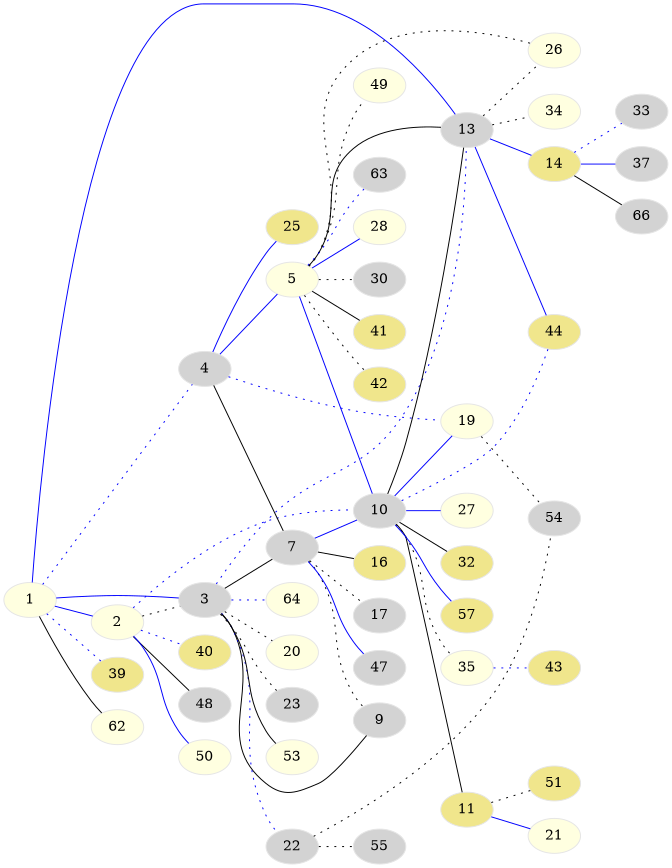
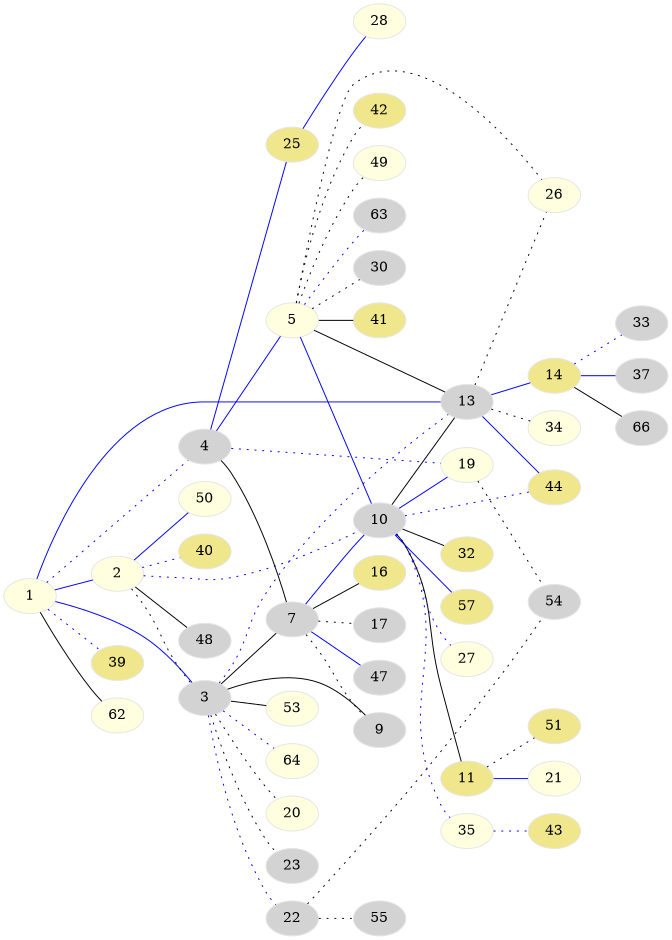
edge "28" -- "5": now "28" -- "25"
edge "10" -- "27": style solid -> dotted
edge "10" -- "35": color black -> blue
